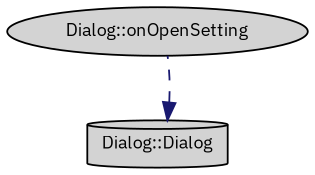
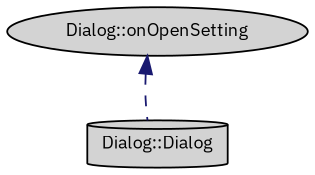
edge "Dialog::onOpenSetting" -> "Dialog::Dialog": reversed
